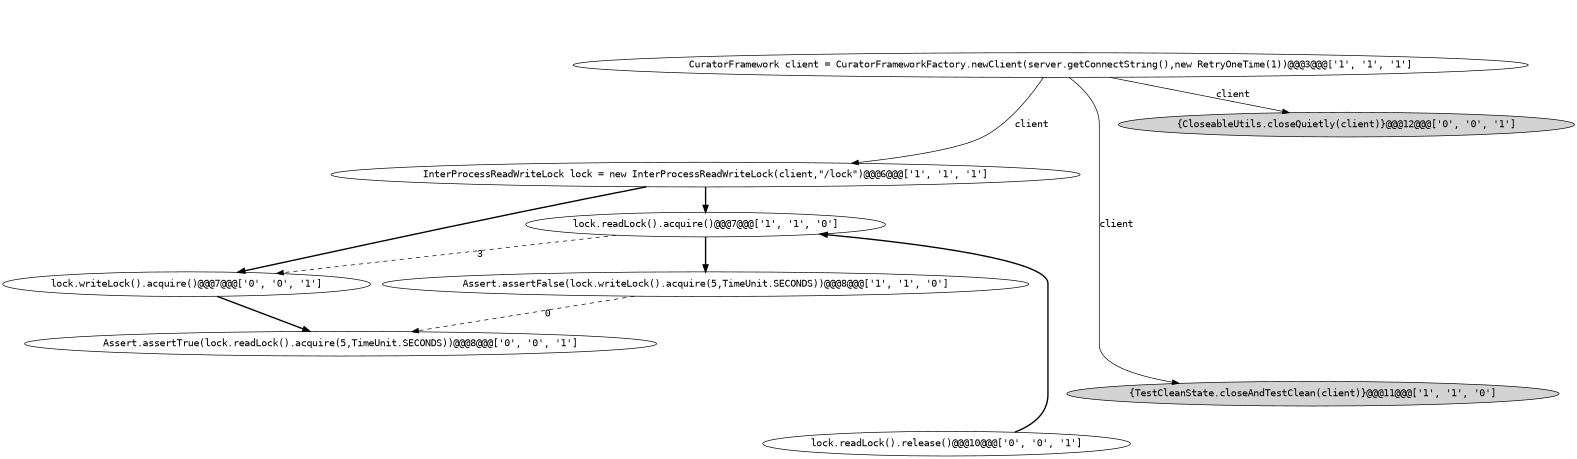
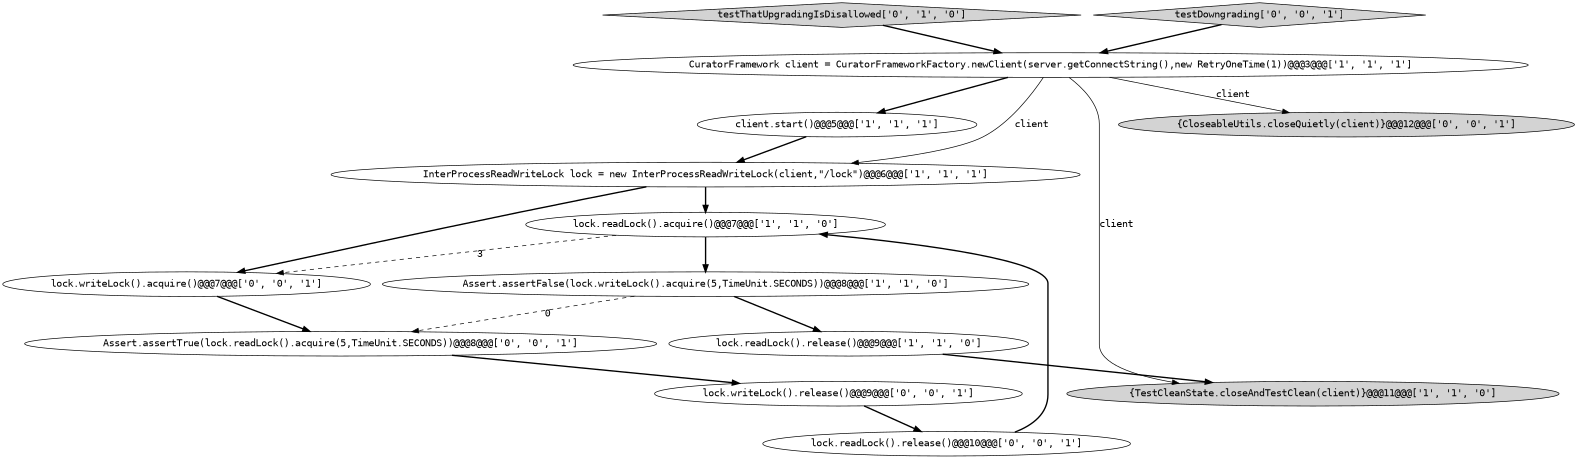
node "testThatUpgradingIsDisallowed['0', '1', '0']": added
node "testDowngrading['0', '0', '1']": added
node "client.start()@@@5@@@['1', '1', '1']": added
node "lock.readLock().release()@@@9@@@['1', '1', '0']": added
node "lock.writeLock().release()@@@9@@@['0', '0', '1']": added
